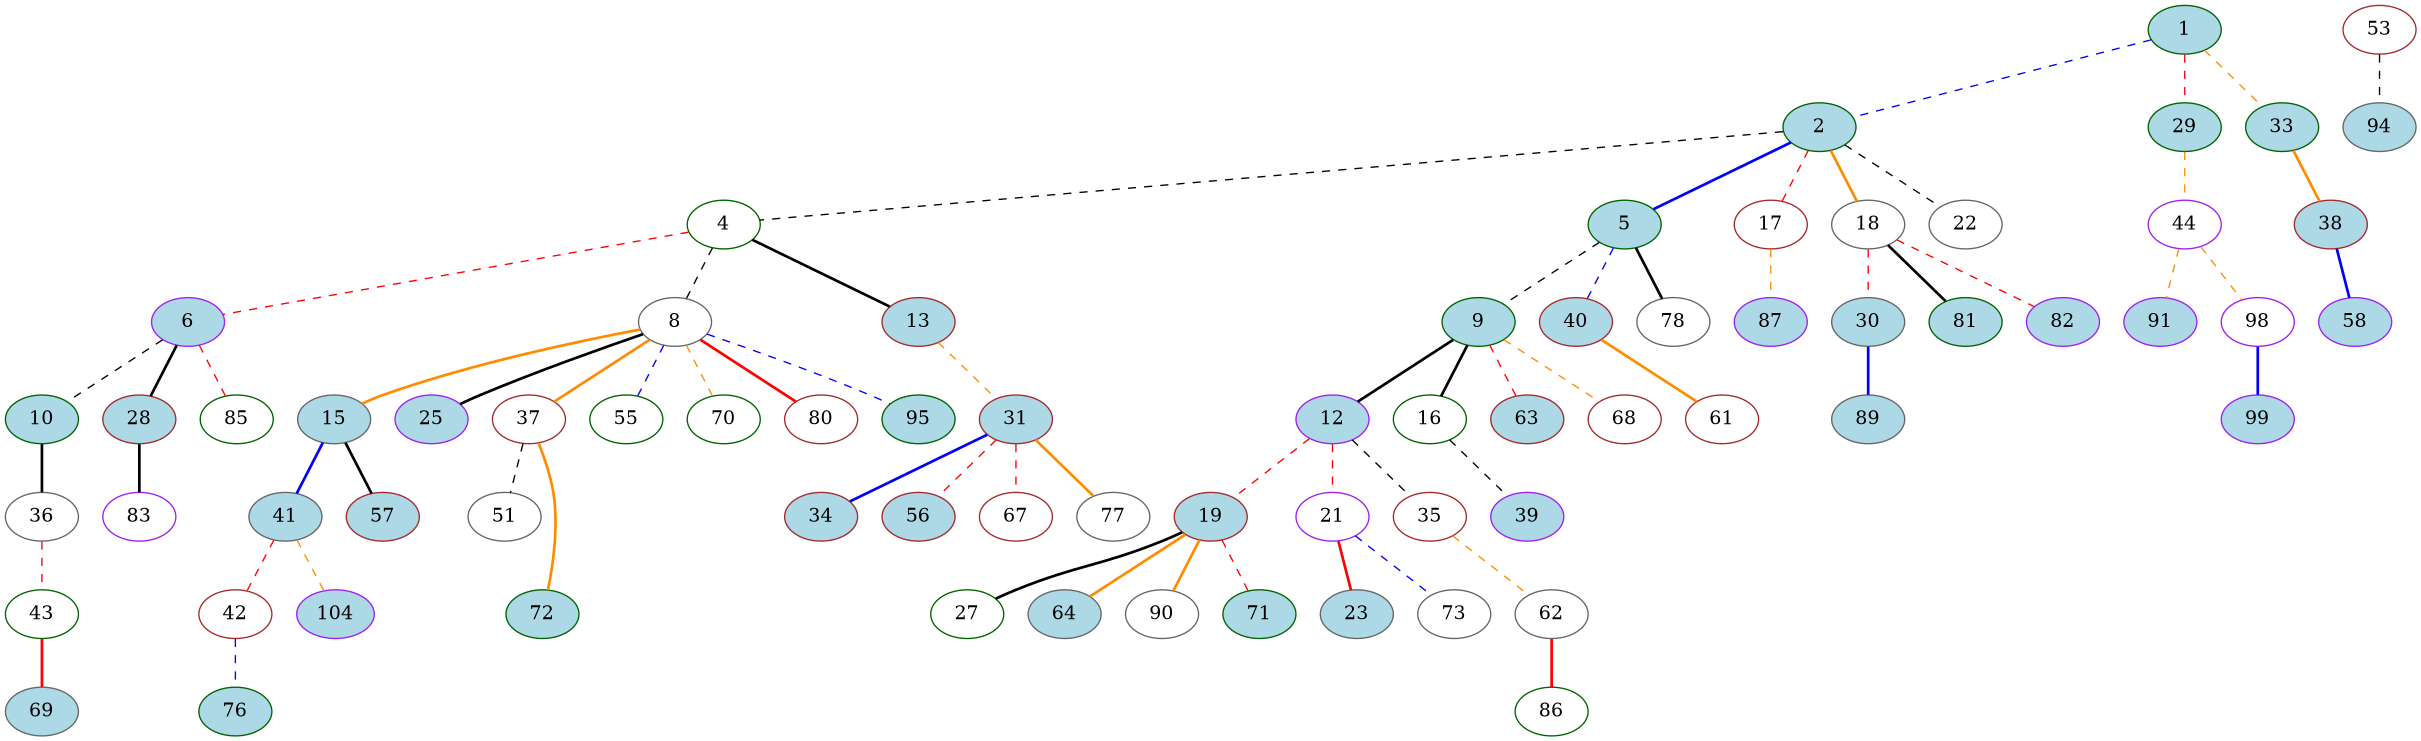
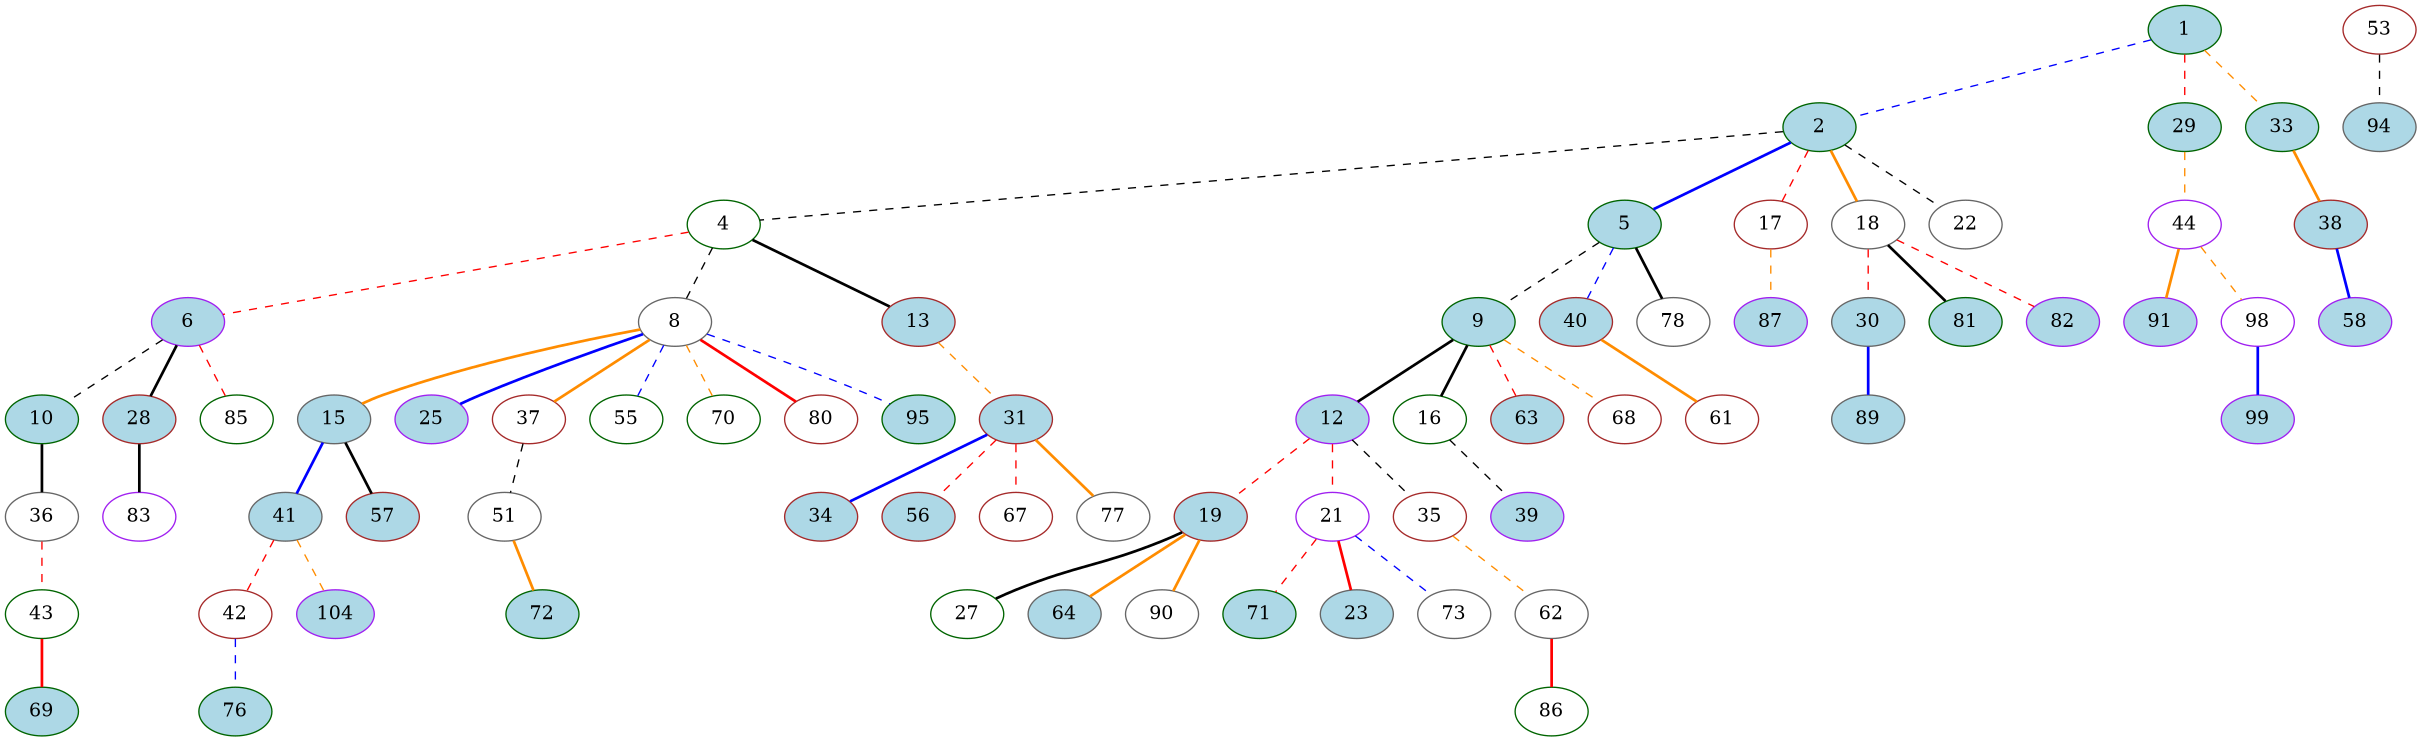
edge "44" -- "91": style dashed -> bold
edge "8" -- "25": color black -> blue
edge "37" -- "72": now "51" -- "72"
edge "19" -- "71": now "21" -- "71"
node "69": color gray40 -> darkgreen
